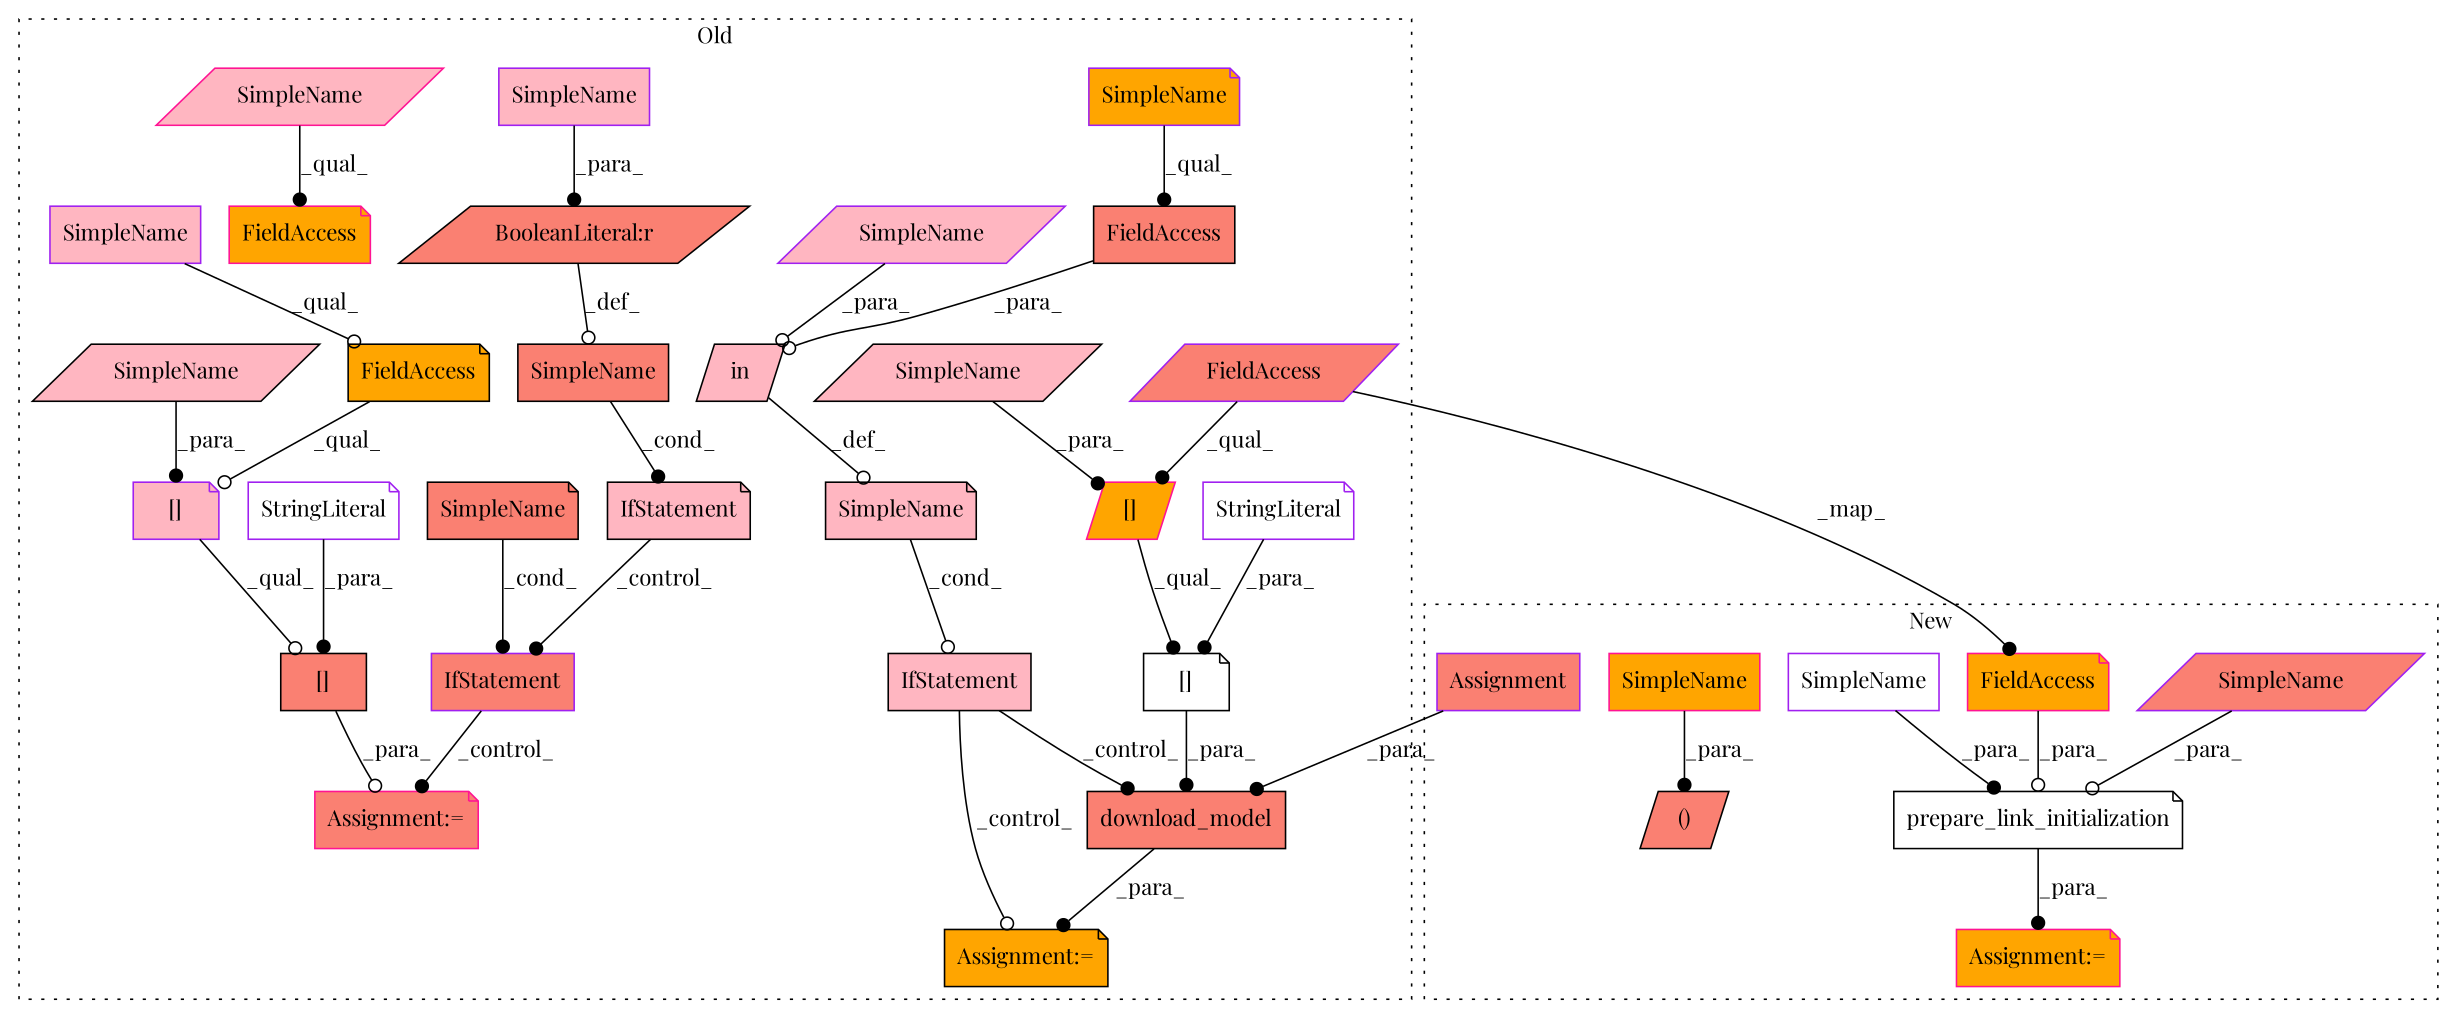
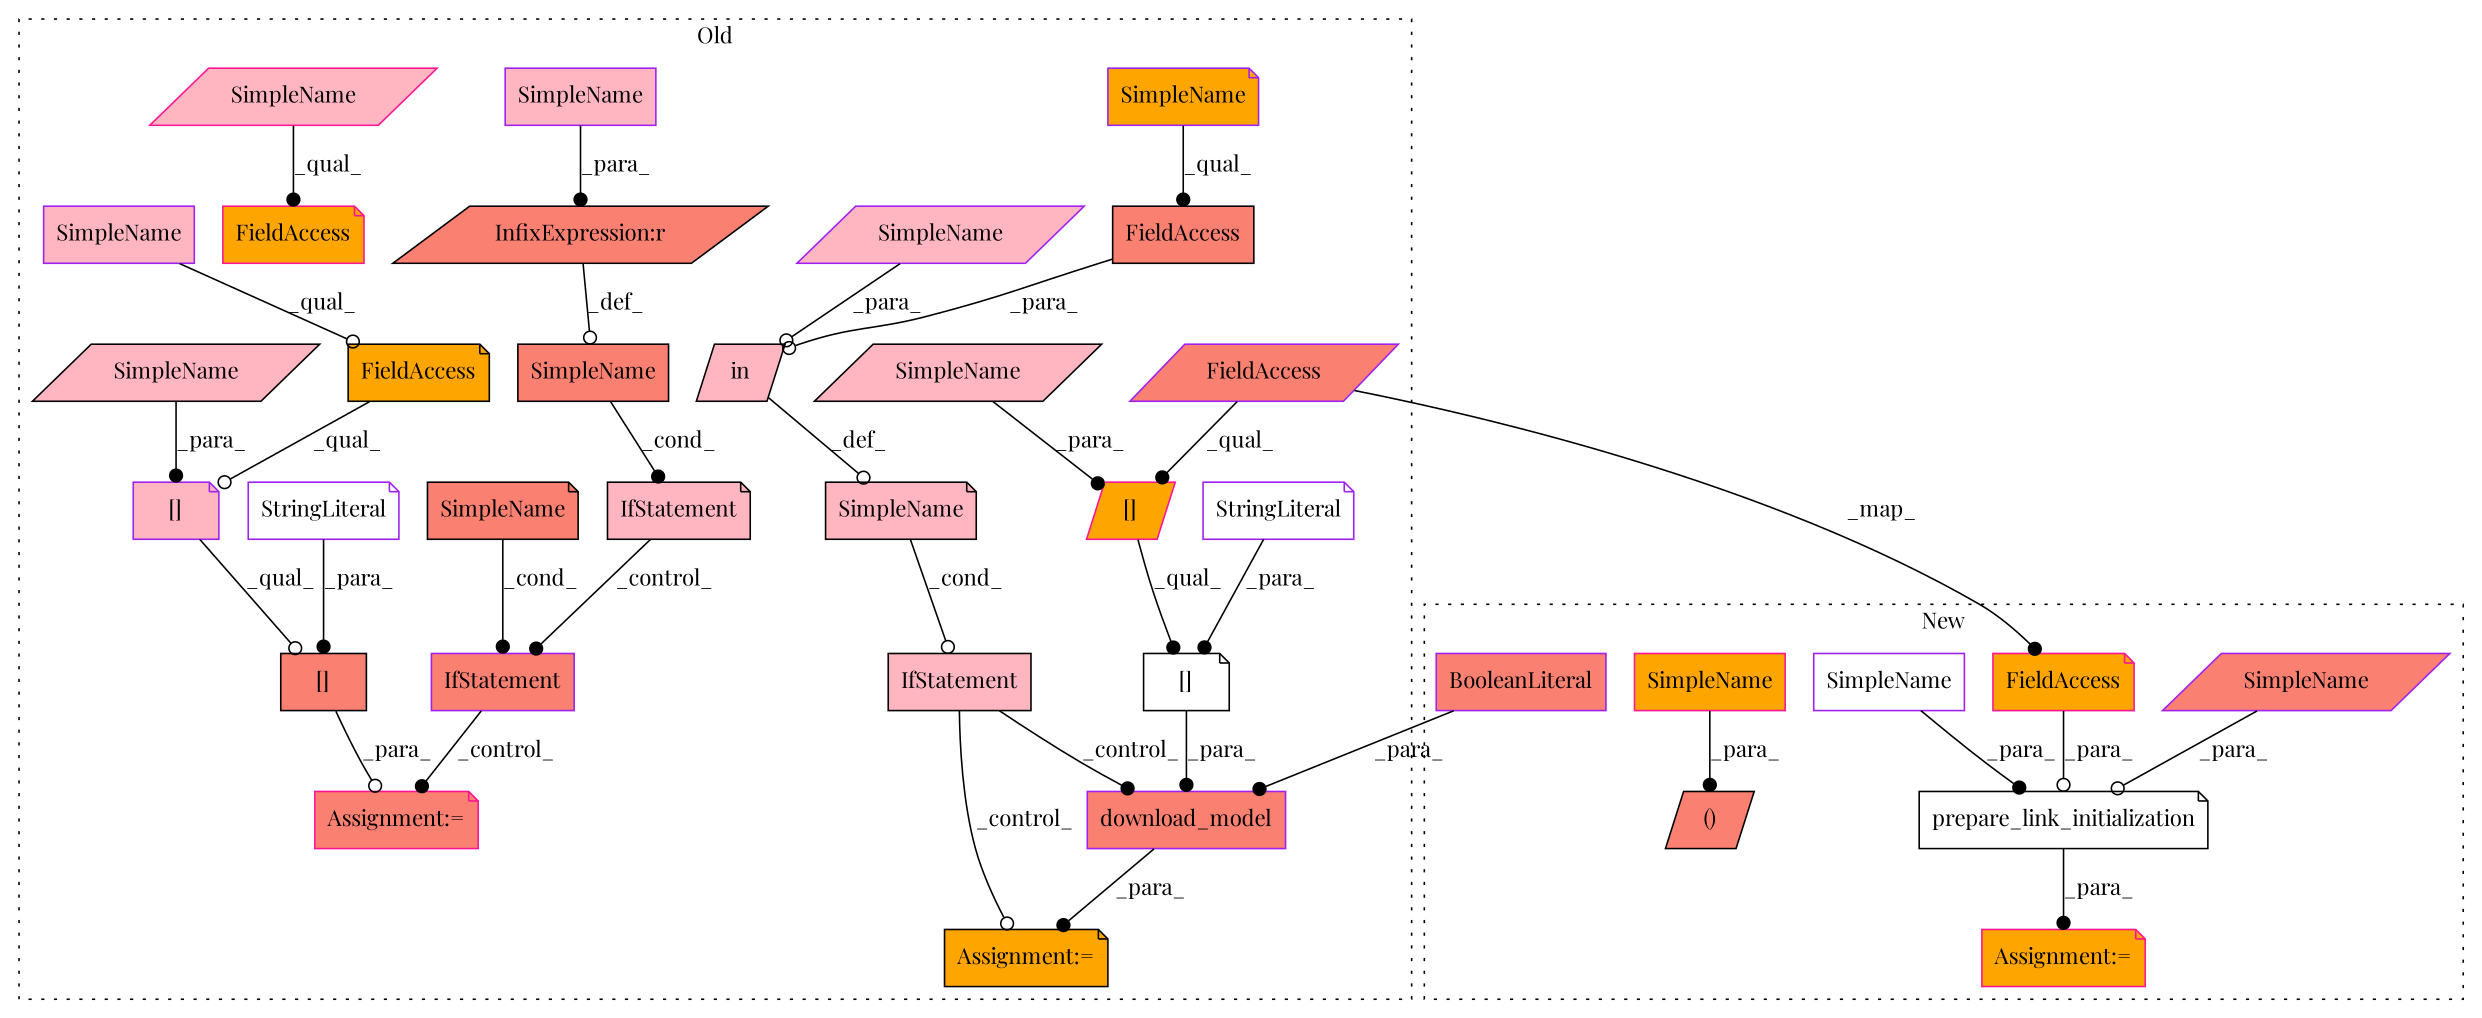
node "BooleanLiteral:r": label "BooleanLiteral:r" -> "InfixExpression:r"
node "Assignment": label "Assignment" -> "BooleanLiteral"
node "download_model": color black -> purple
